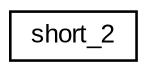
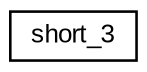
node "short_2": label "short_2" -> "short_3"
